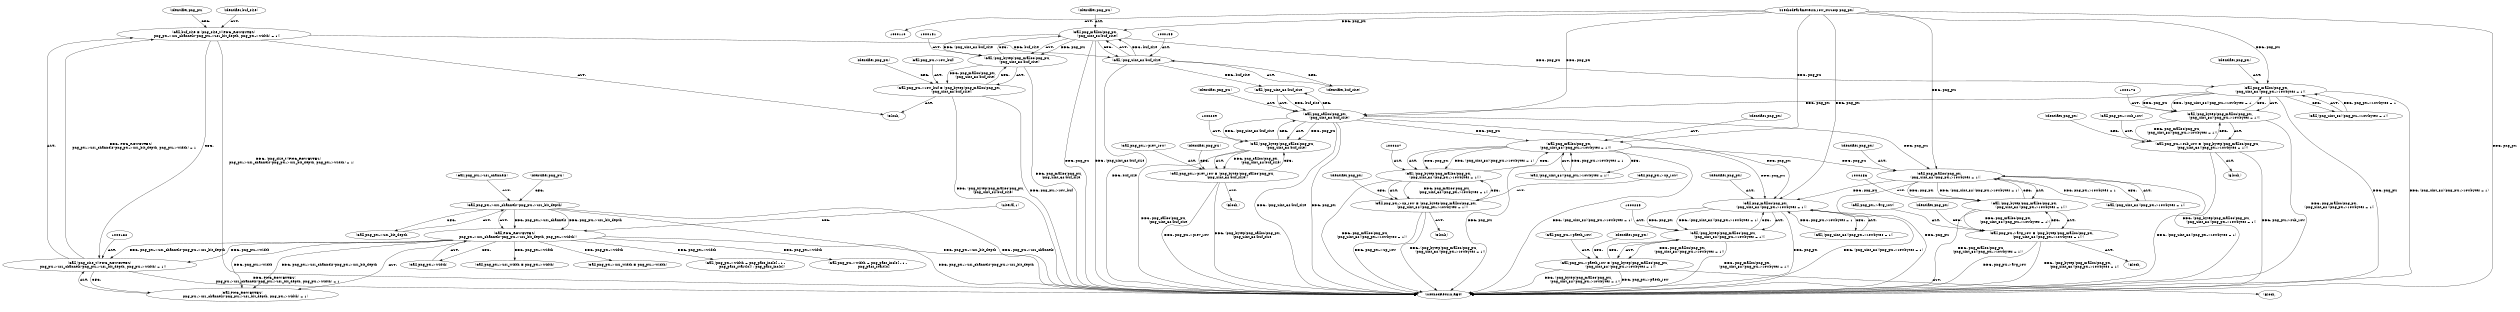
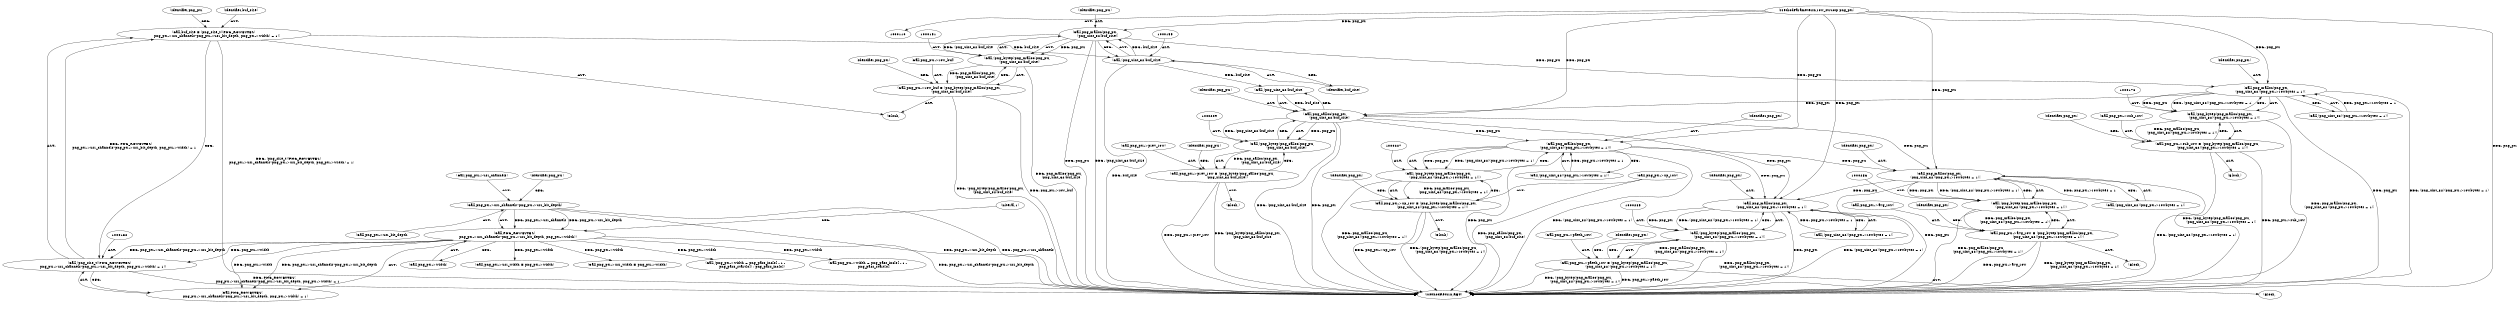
edge "(Call,(png_bytep)png_malloc(png_ptr, (png_uint_32)buf_size))" -> "(Call,png_malloc(png_ptr, (png_uint_32)buf_size))": label "CFG: " -> "AST: "
edge "(Call,png_ptr->usr_channels*png_ptr->usr_bit_depth)" -> "(Call,png_ptr->usr_bit_depth)": removed, label "CFG:"
edge "(Call,(png_bytep)png_calloc(png_ptr, (png_uint_32)buf_size))" -> "(MethodReturn,RET)": now "(Call,png_ptr->up_row)" -> "(MethodReturn,RET)"
